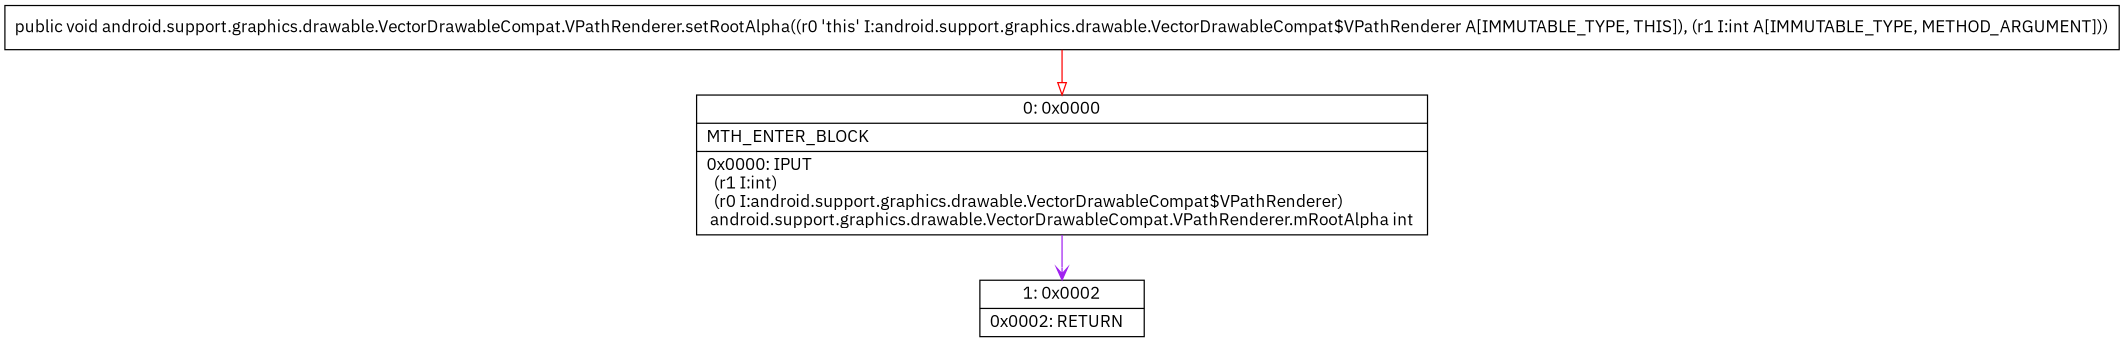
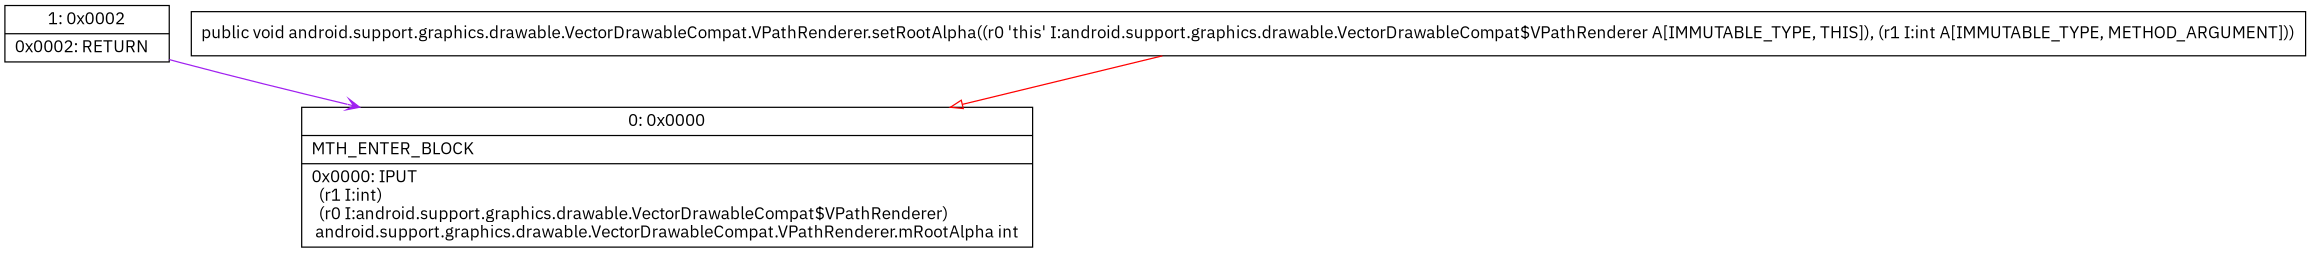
edge "0: 0x0000" -> "1: 0x0002": reversed
